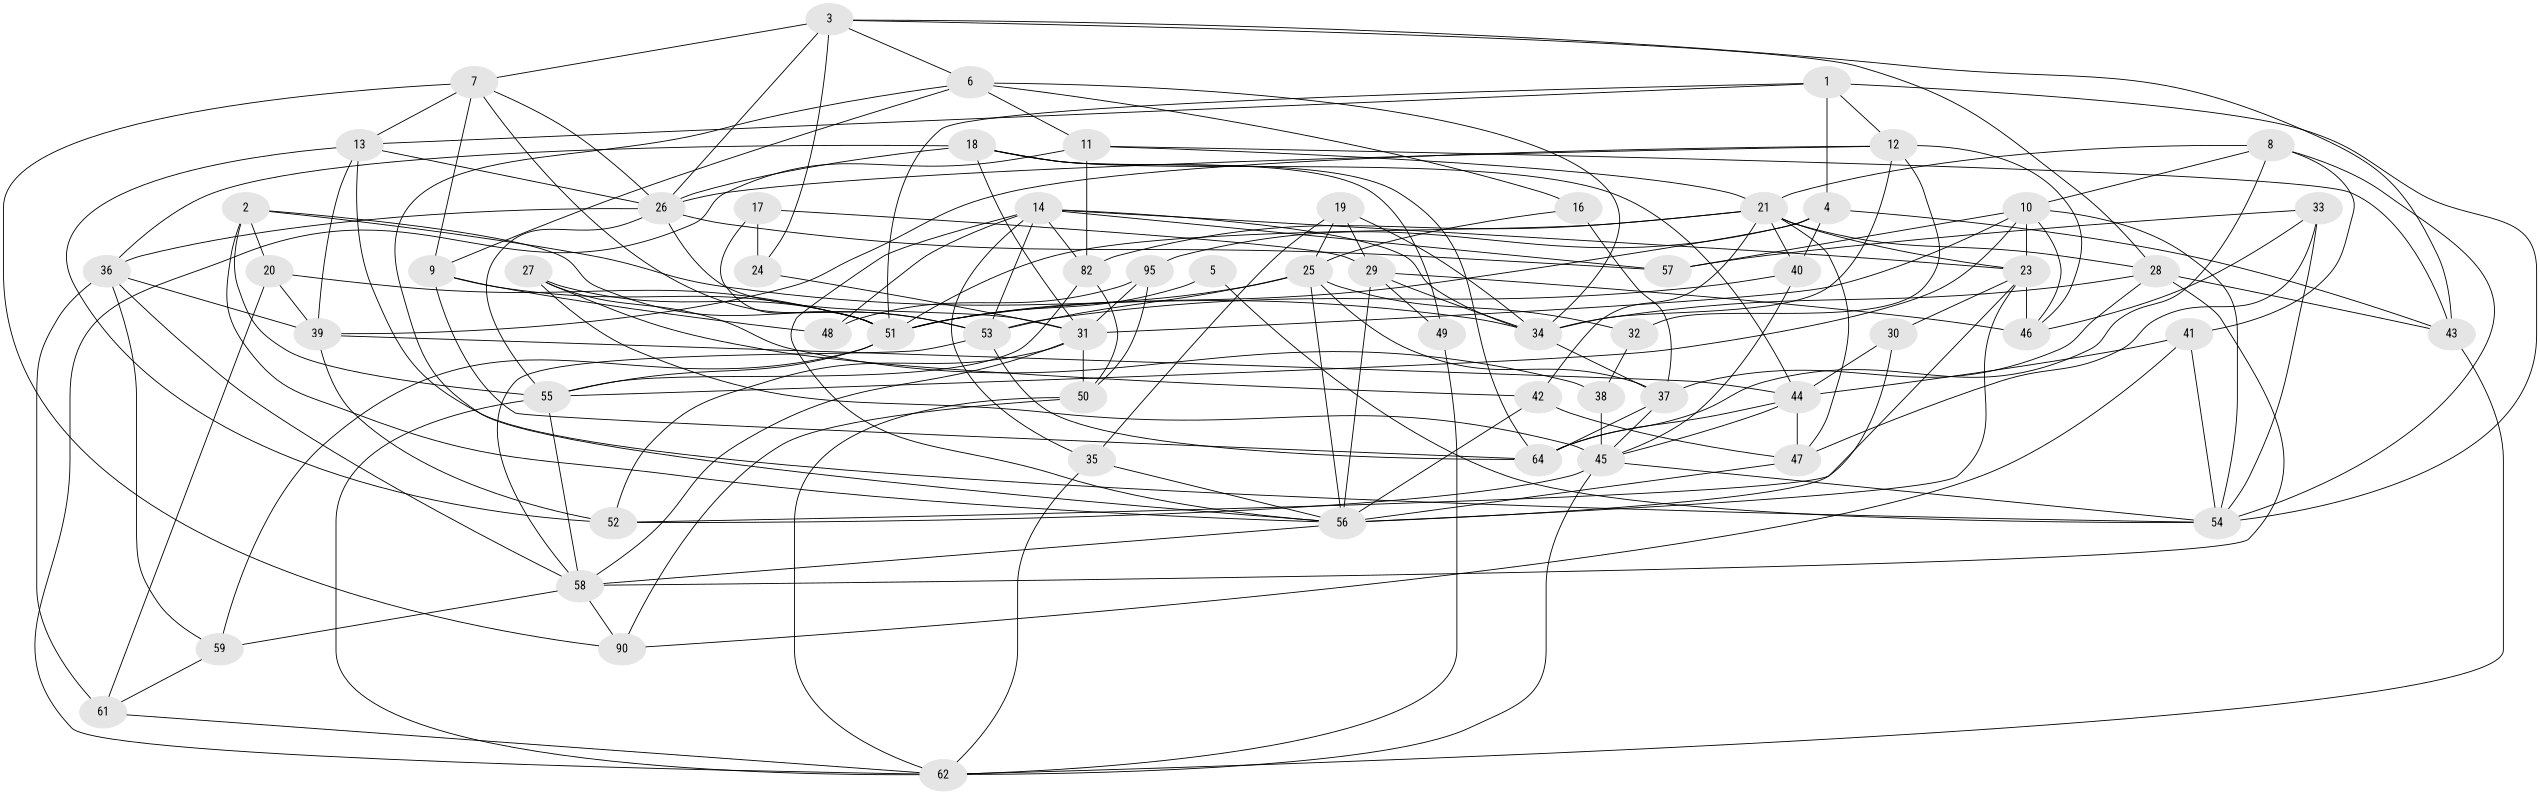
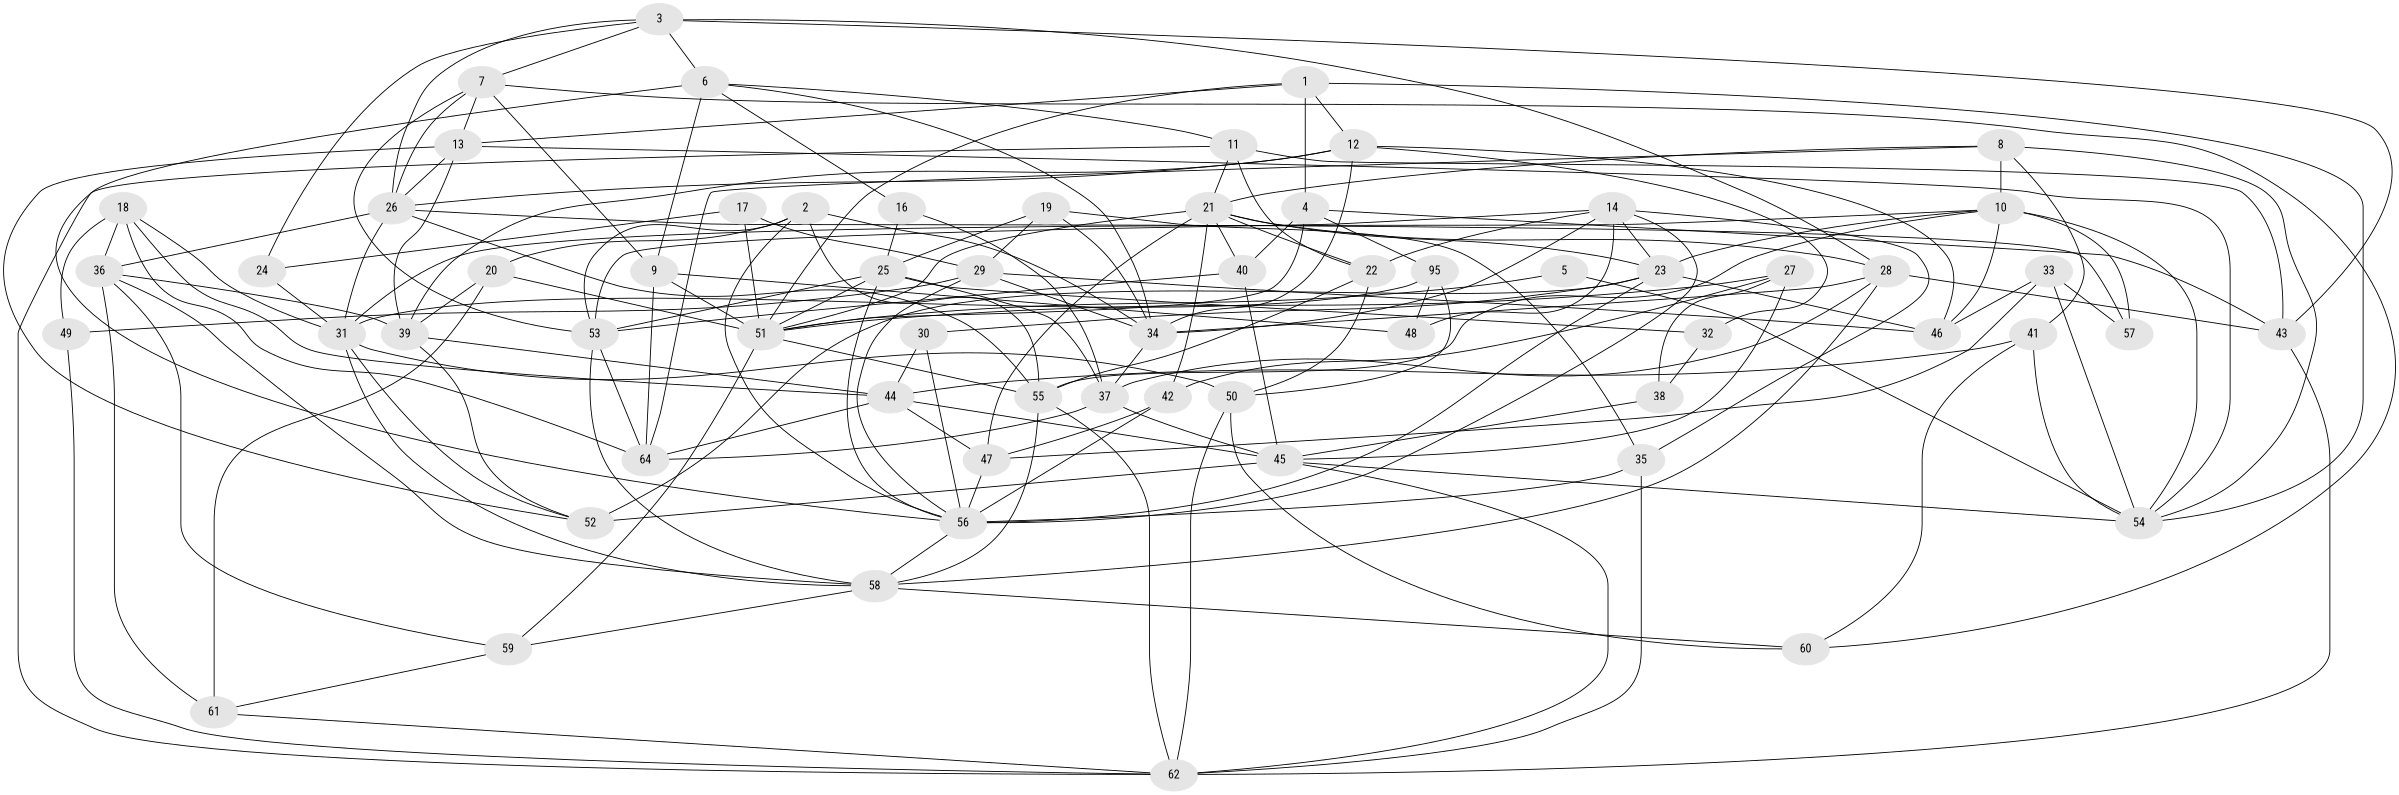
edge "18" -- "26": removed
edge "14" -- "57": removed
node "82": label "82" -> "22"
node "90": label "90" -> "60"
